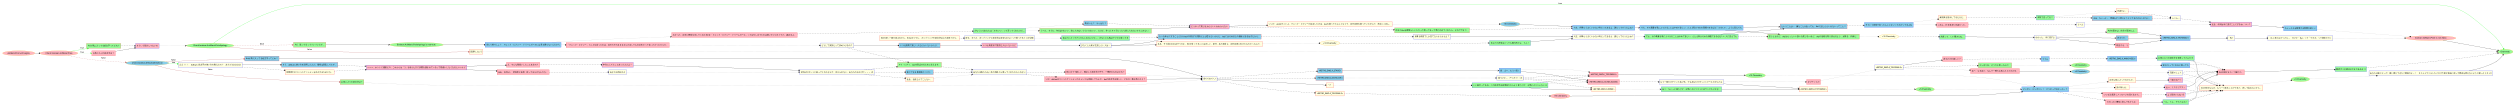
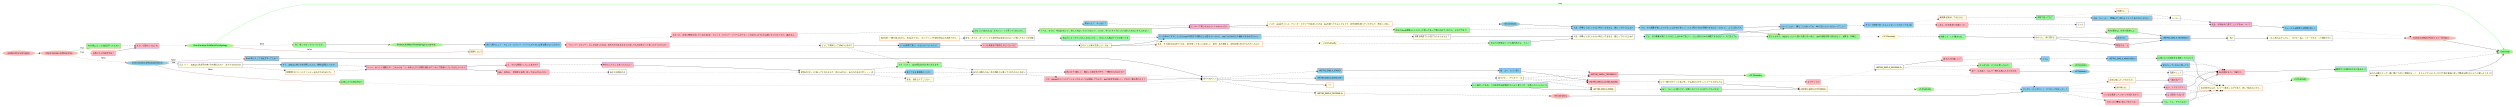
node "Boolean AoiManicPixie is now false.": label "Boolean AoiManicPixie is now false." -> "Boolean AoiManicPixie is もう一回 false."
